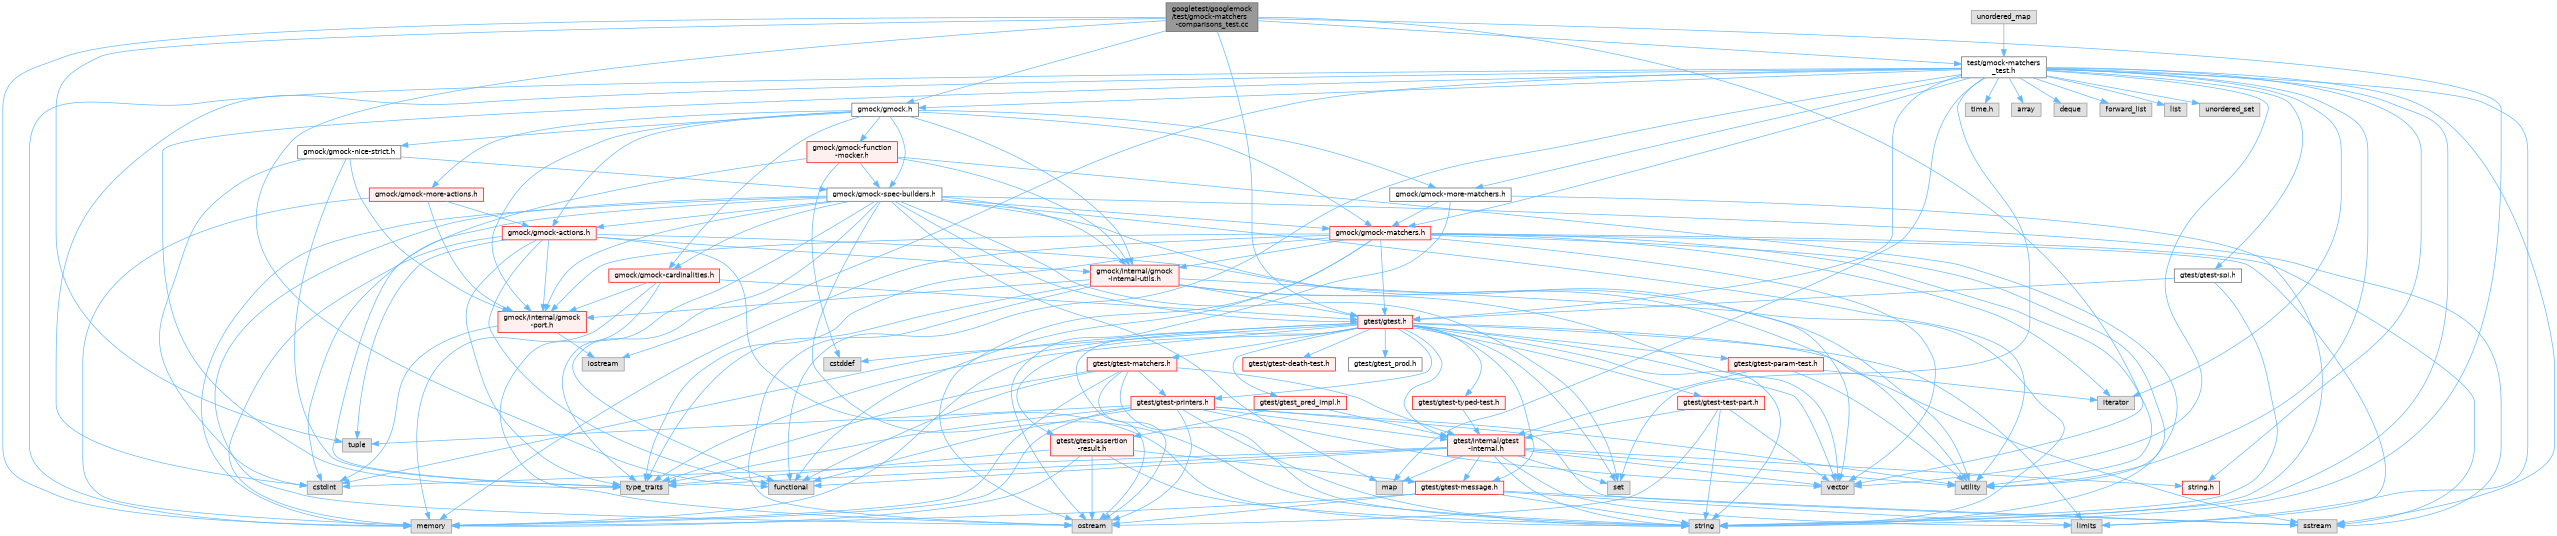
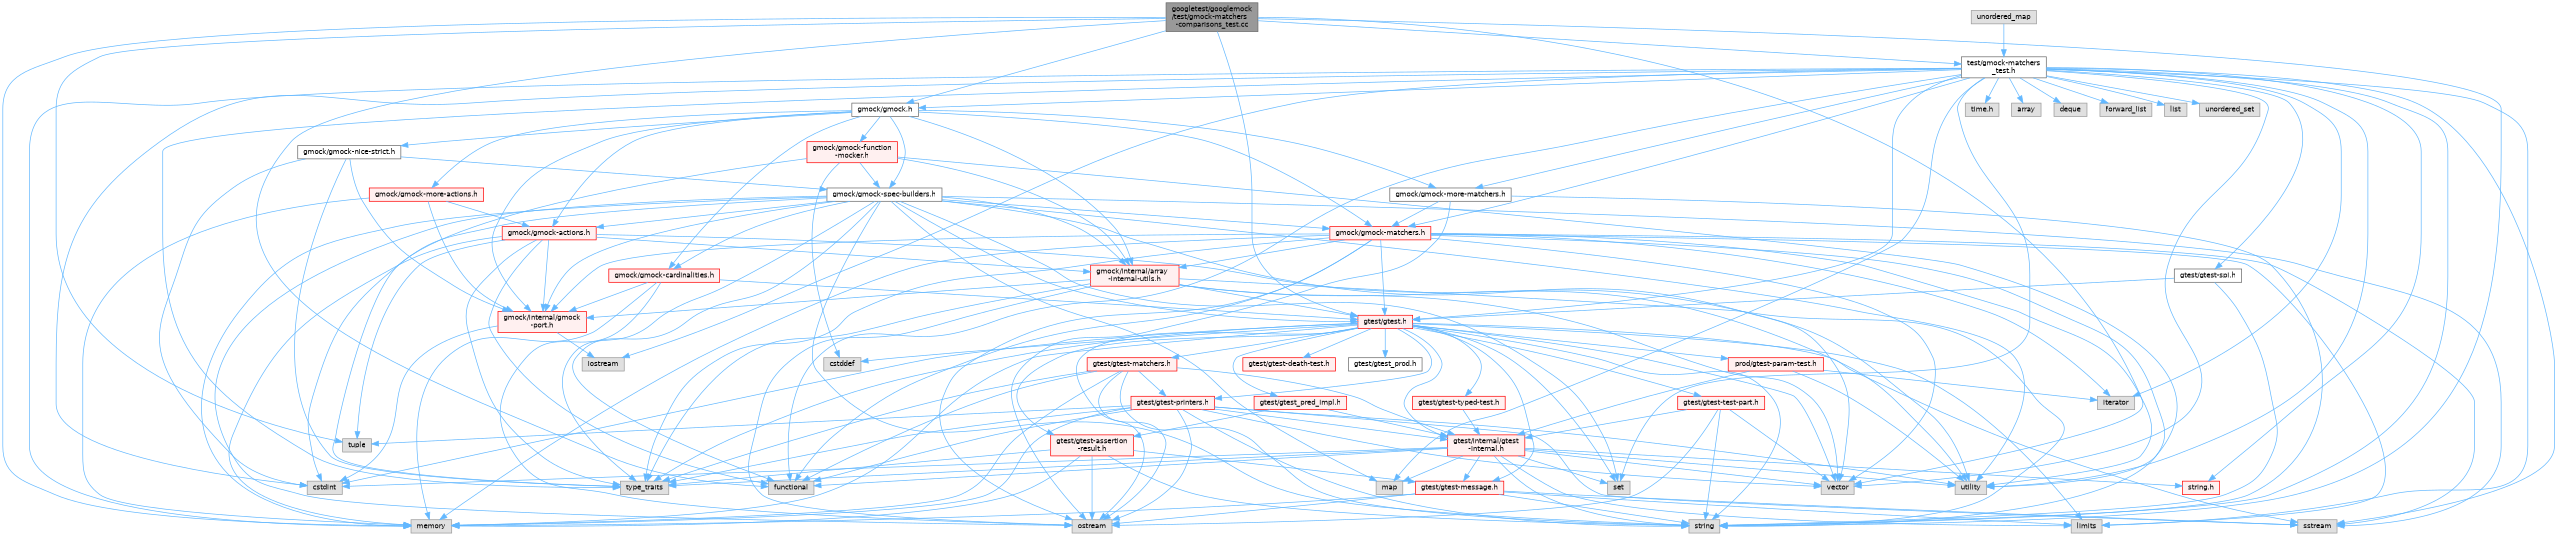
node "gmock/internal/gmock -internal-utils.h": label "gmock/internal/gmock -internal-utils.h" -> "gmock/internal/array -internal-utils.h"
node "gtest/gtest-param-test.h": label "gtest/gtest-param-test.h" -> "prod/gtest-param-test.h"
edge "gmock/gmock-actions.h" -> "string": removed
